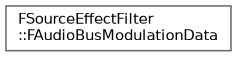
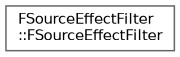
node "FSourceEffectFilter ::FAudioBusModulationData": label "FSourceEffectFilter ::FAudioBusModulationData" -> "FSourceEffectFilter ::FSourceEffectFilter"
